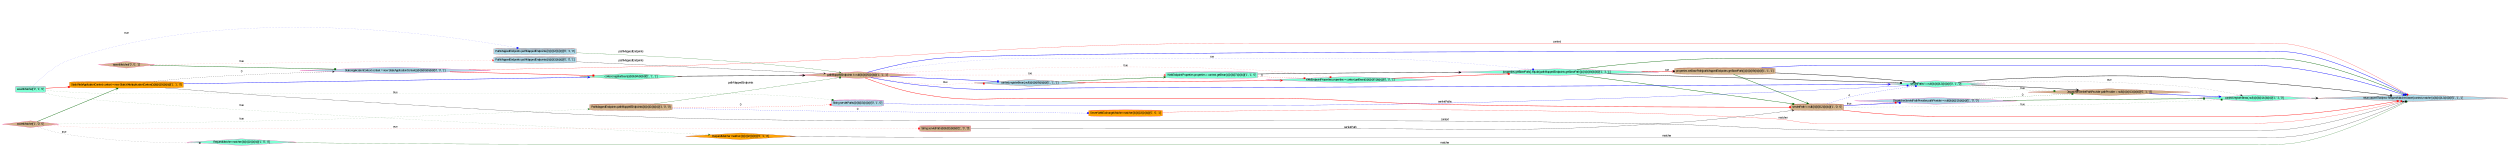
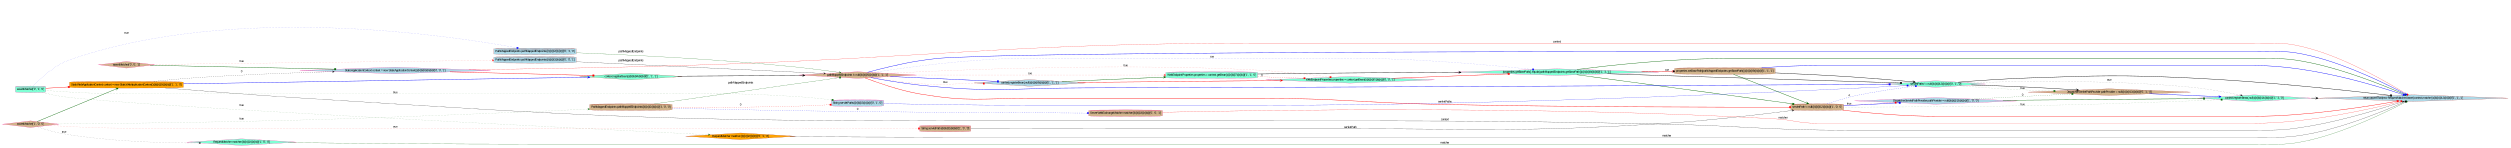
edge "pathMappedEndpoints != null@@@5@@@['1', '1', '1']" -> "servletPaths != null@@@12@@@['0', '1', '0']": arrowhead vee -> box
node "ServerWebExchangeMatcher matcher@@@2@@@['0', '0', '1']": fillcolor orange -> tan
